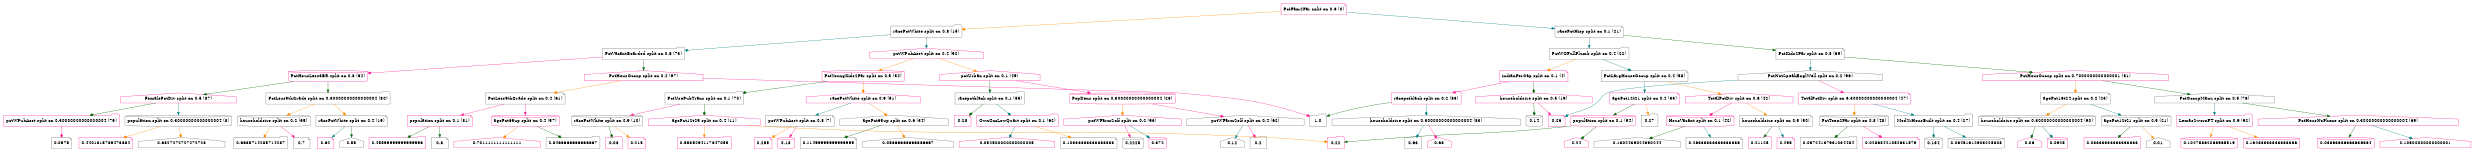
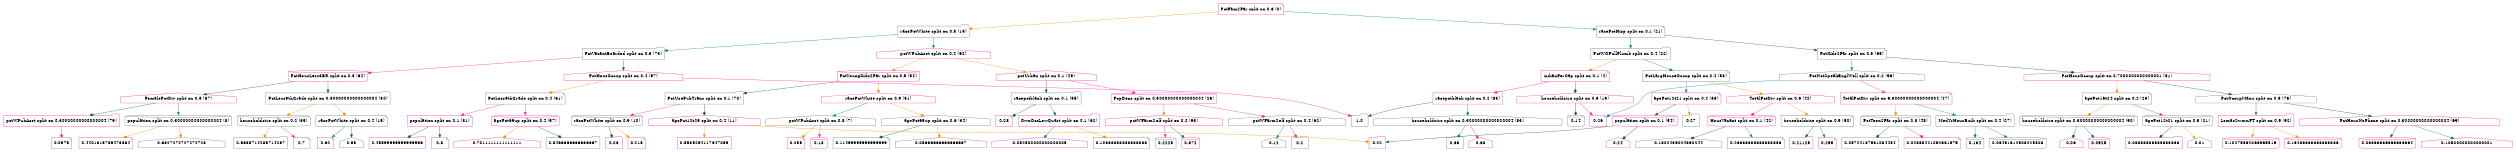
edge "agePct16t24 split on 0.2 (23)" -> "agePct12t21 split on 0.5 (21)": color teal -> deeppink
node "pctWPubAsst split on 0.8 (7)": shape note -> house
